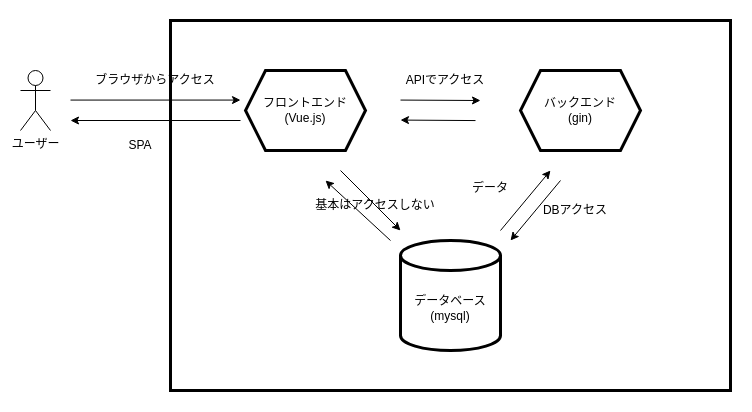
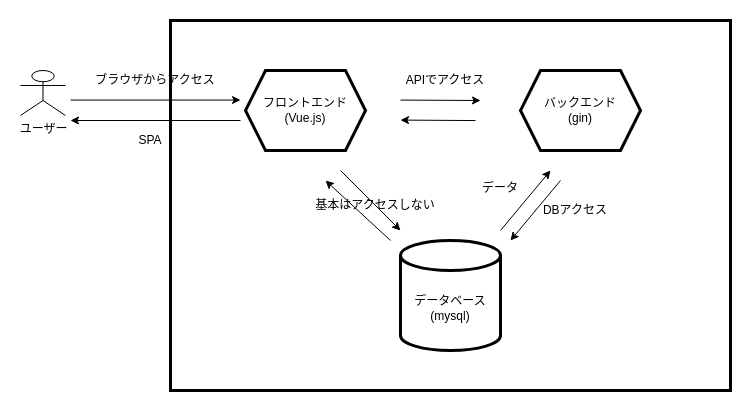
node "ユーザー": size 30x60 -> 45x45
node "SPA": moved (141, 146) -> (151, 141)
node "データ": moved (491, 189) -> (501, 189)
